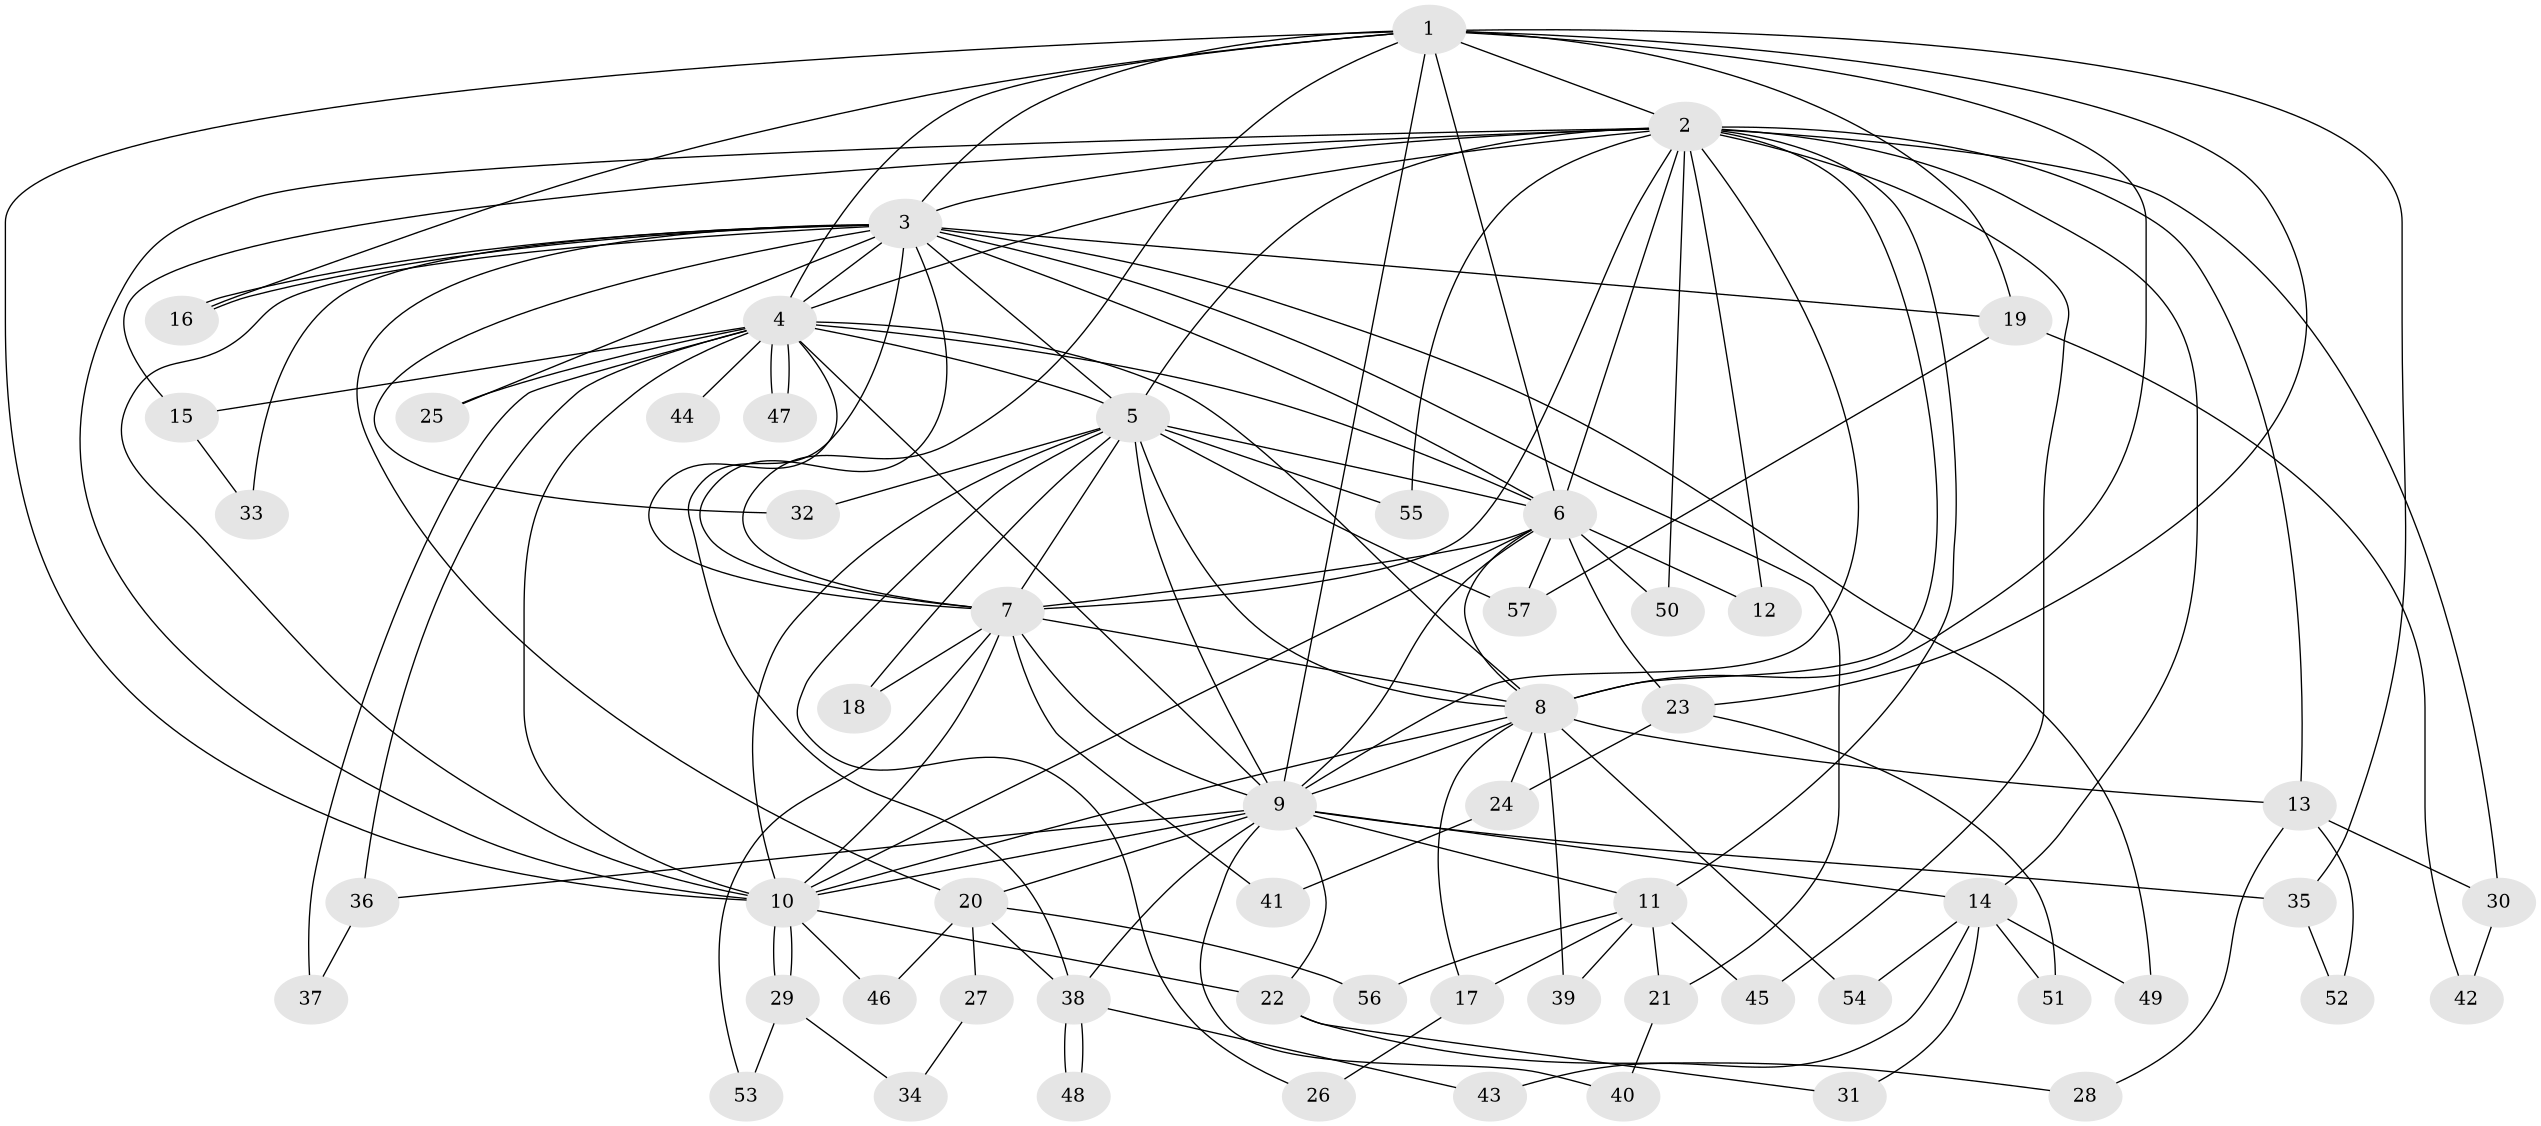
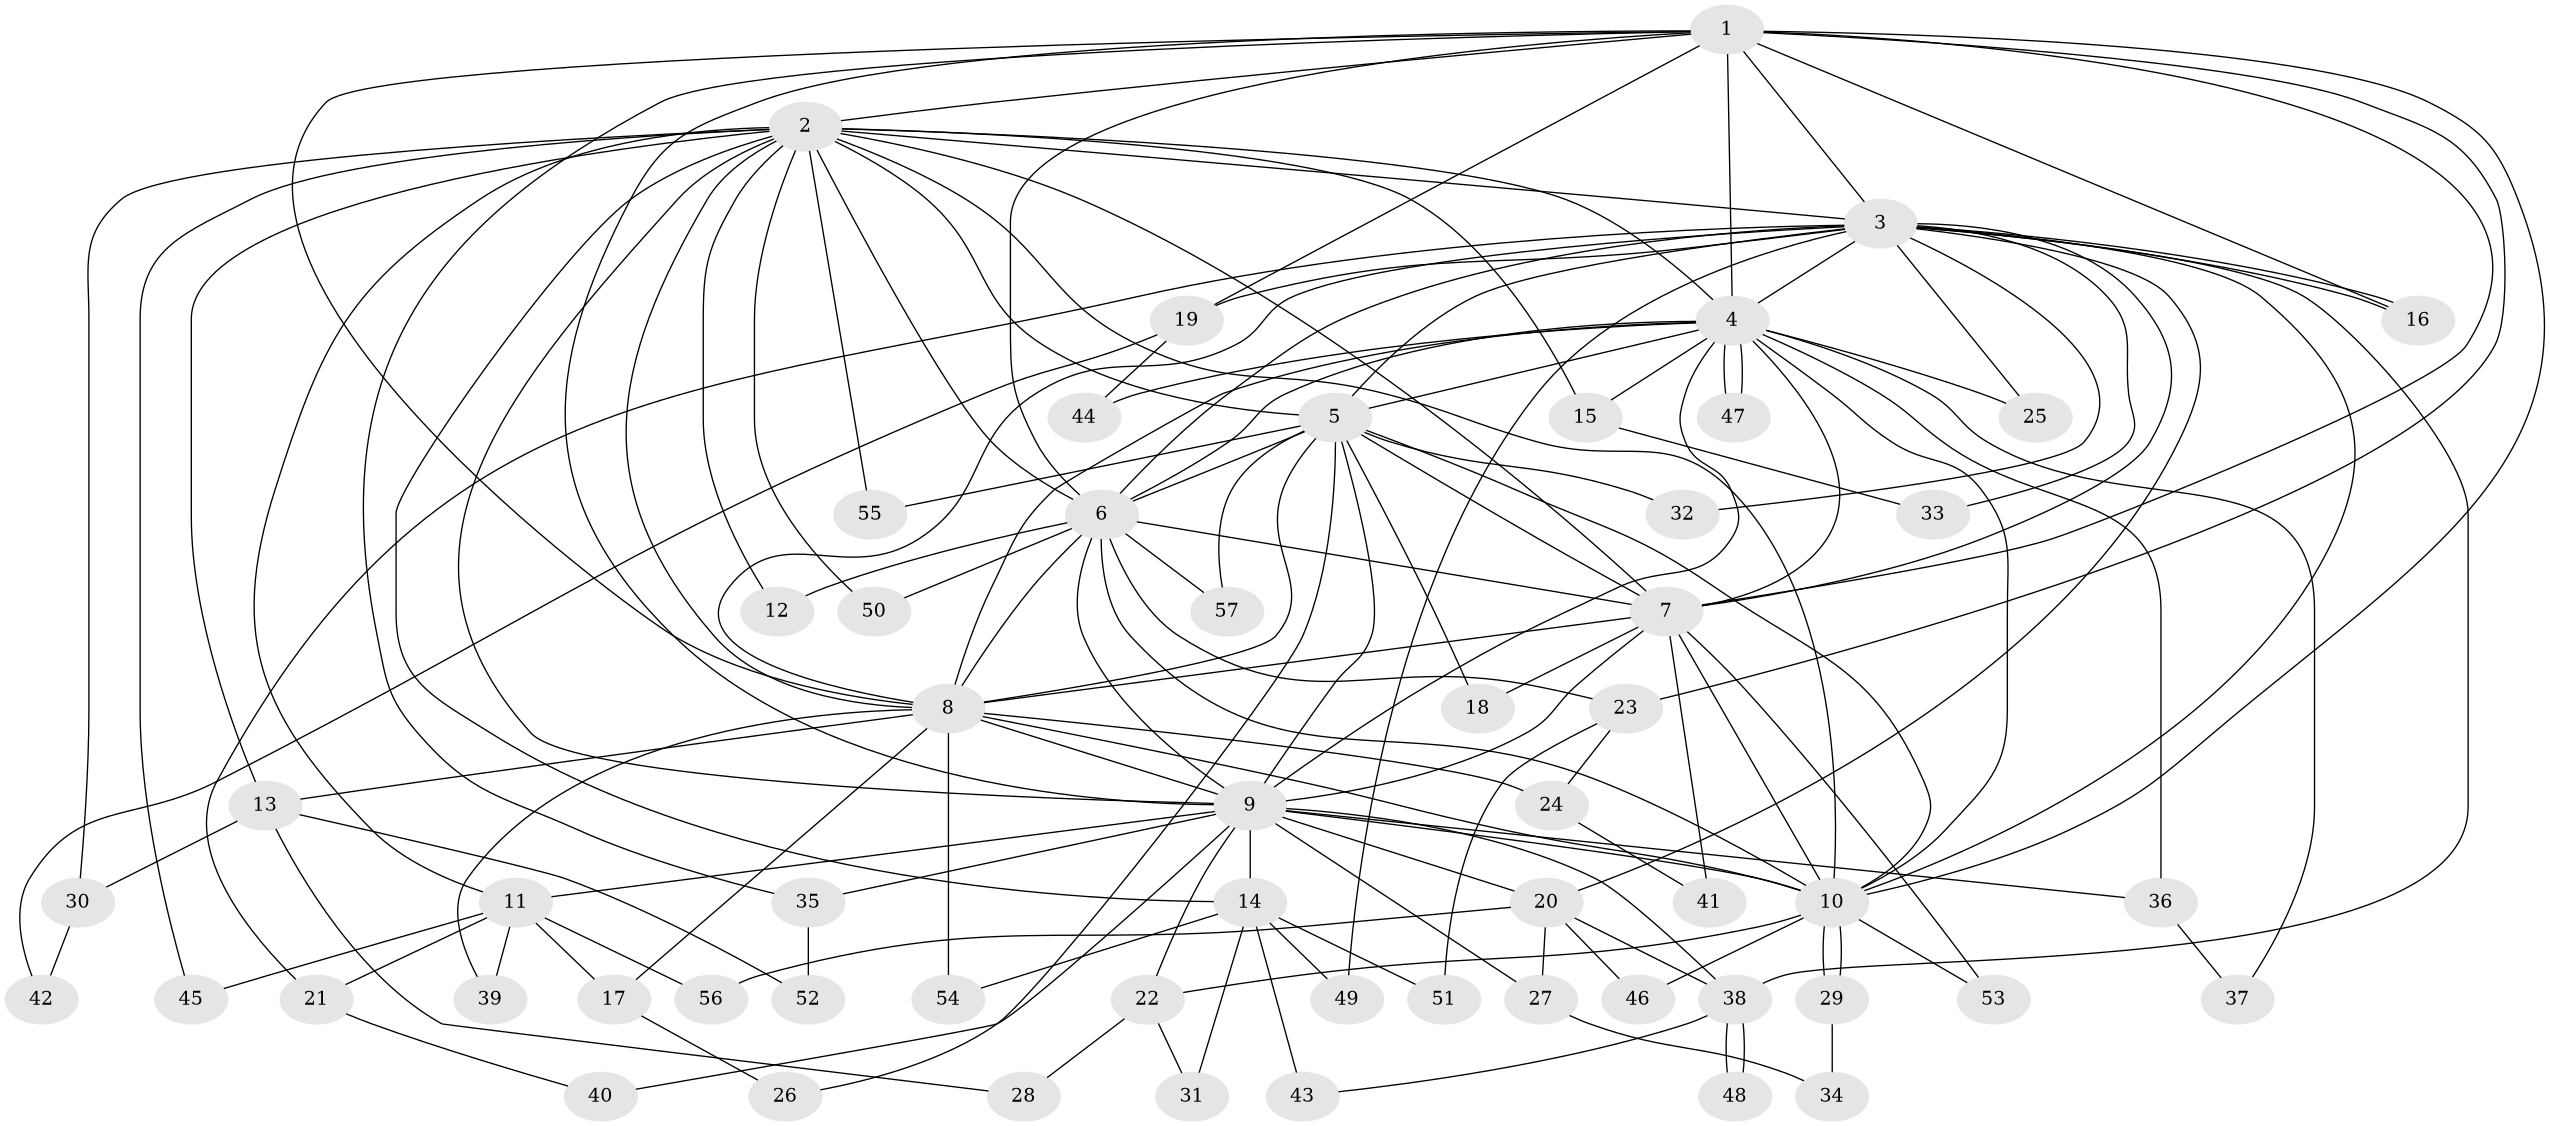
edge "3" -- "8": added
edge "19" -- "57": now "19" -- "44"
edge "9" -- "27": added
edge "29" -- "53": now "10" -- "53"
